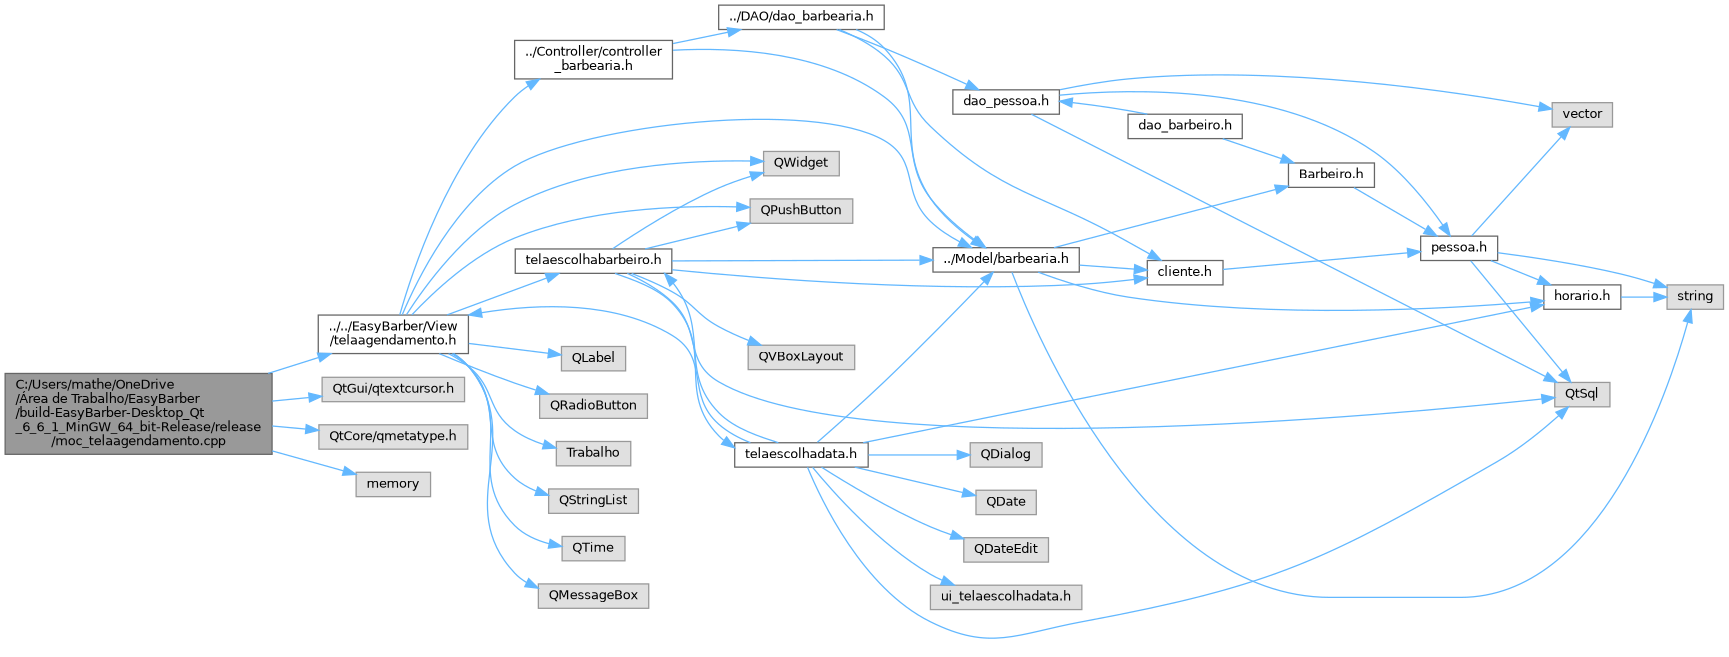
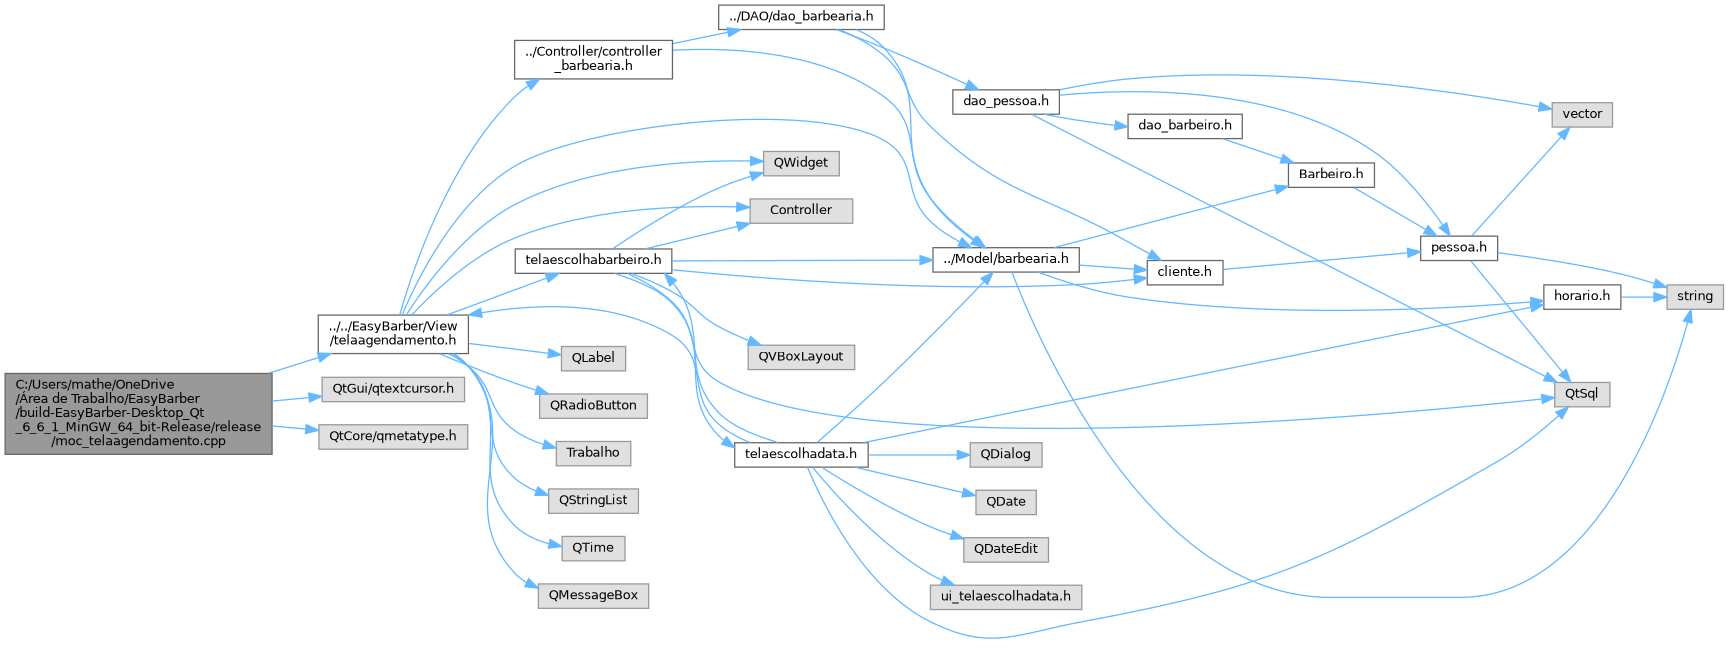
edge "dao_barbeiro.h" -> "dao_pessoa.h": reversed
node "QPushButton": label "QPushButton" -> "Controller"
edge "pessoa.h" -> "horario.h": removed
node "memory": removed
